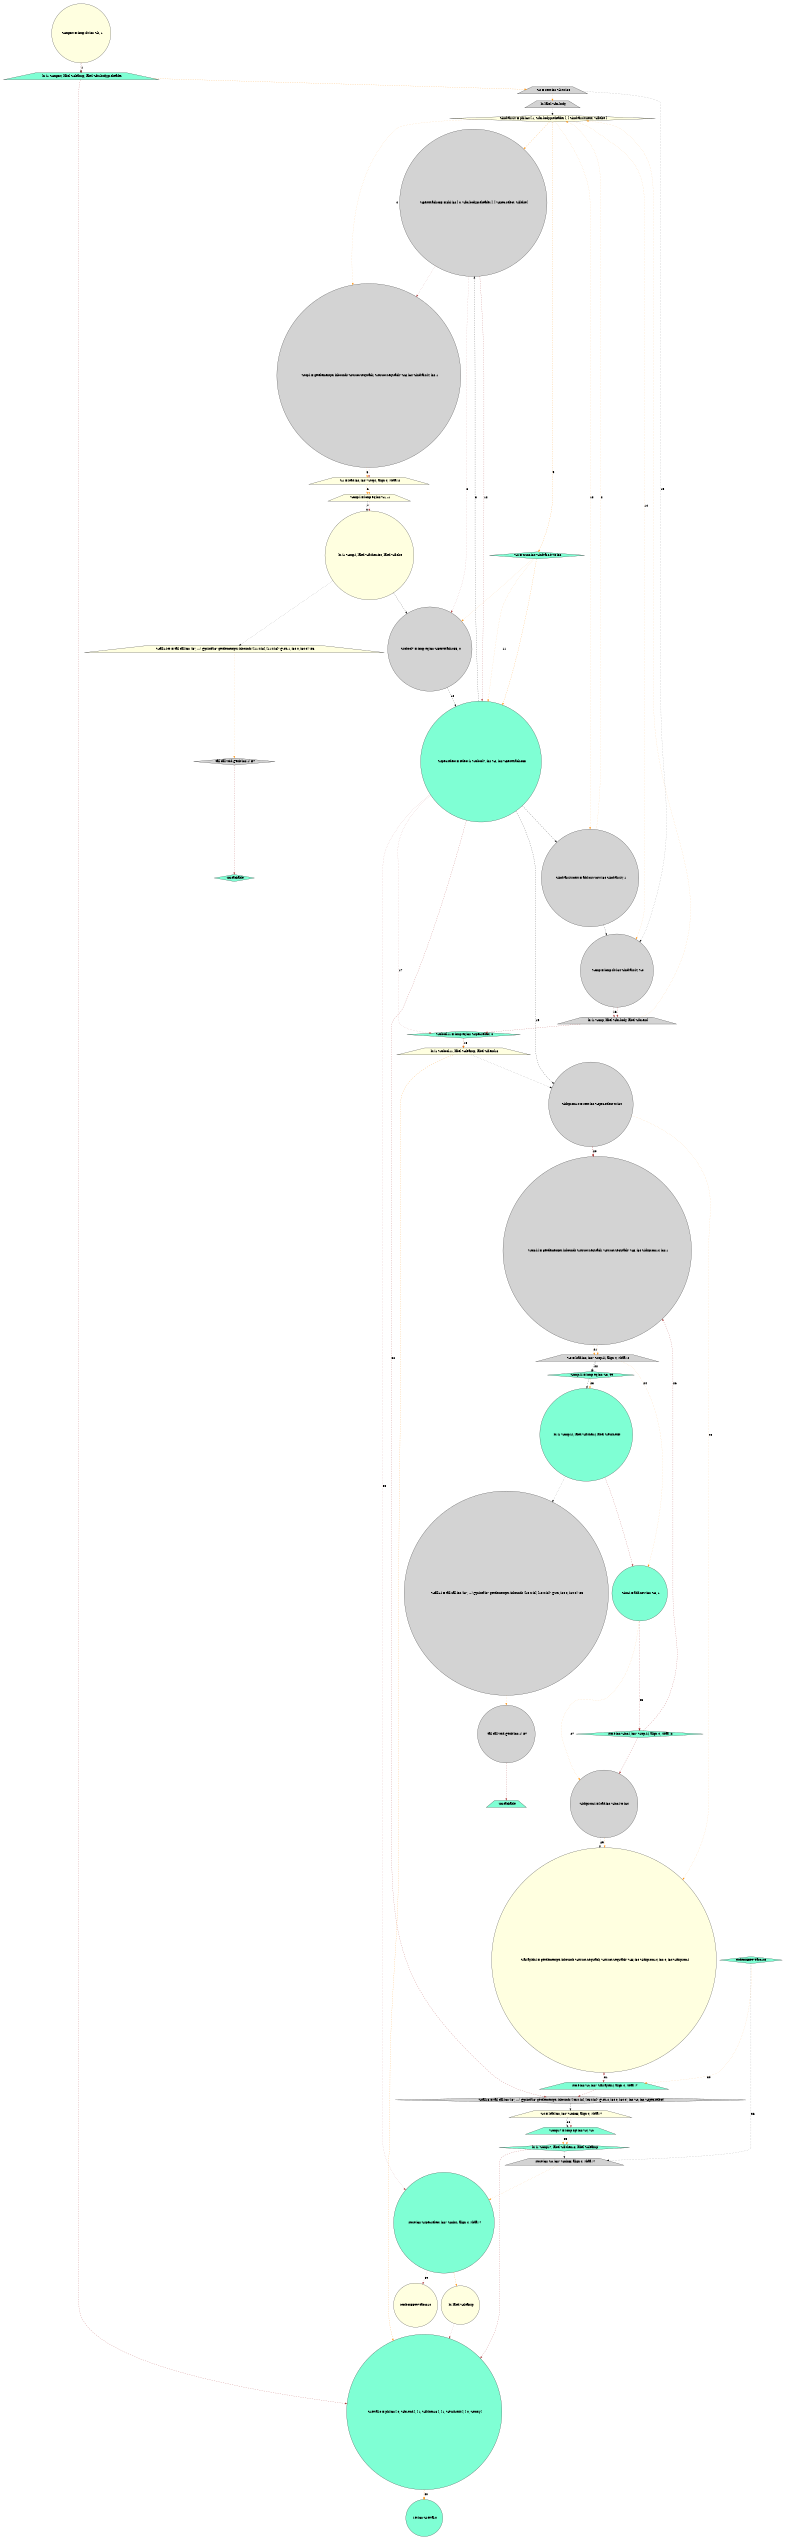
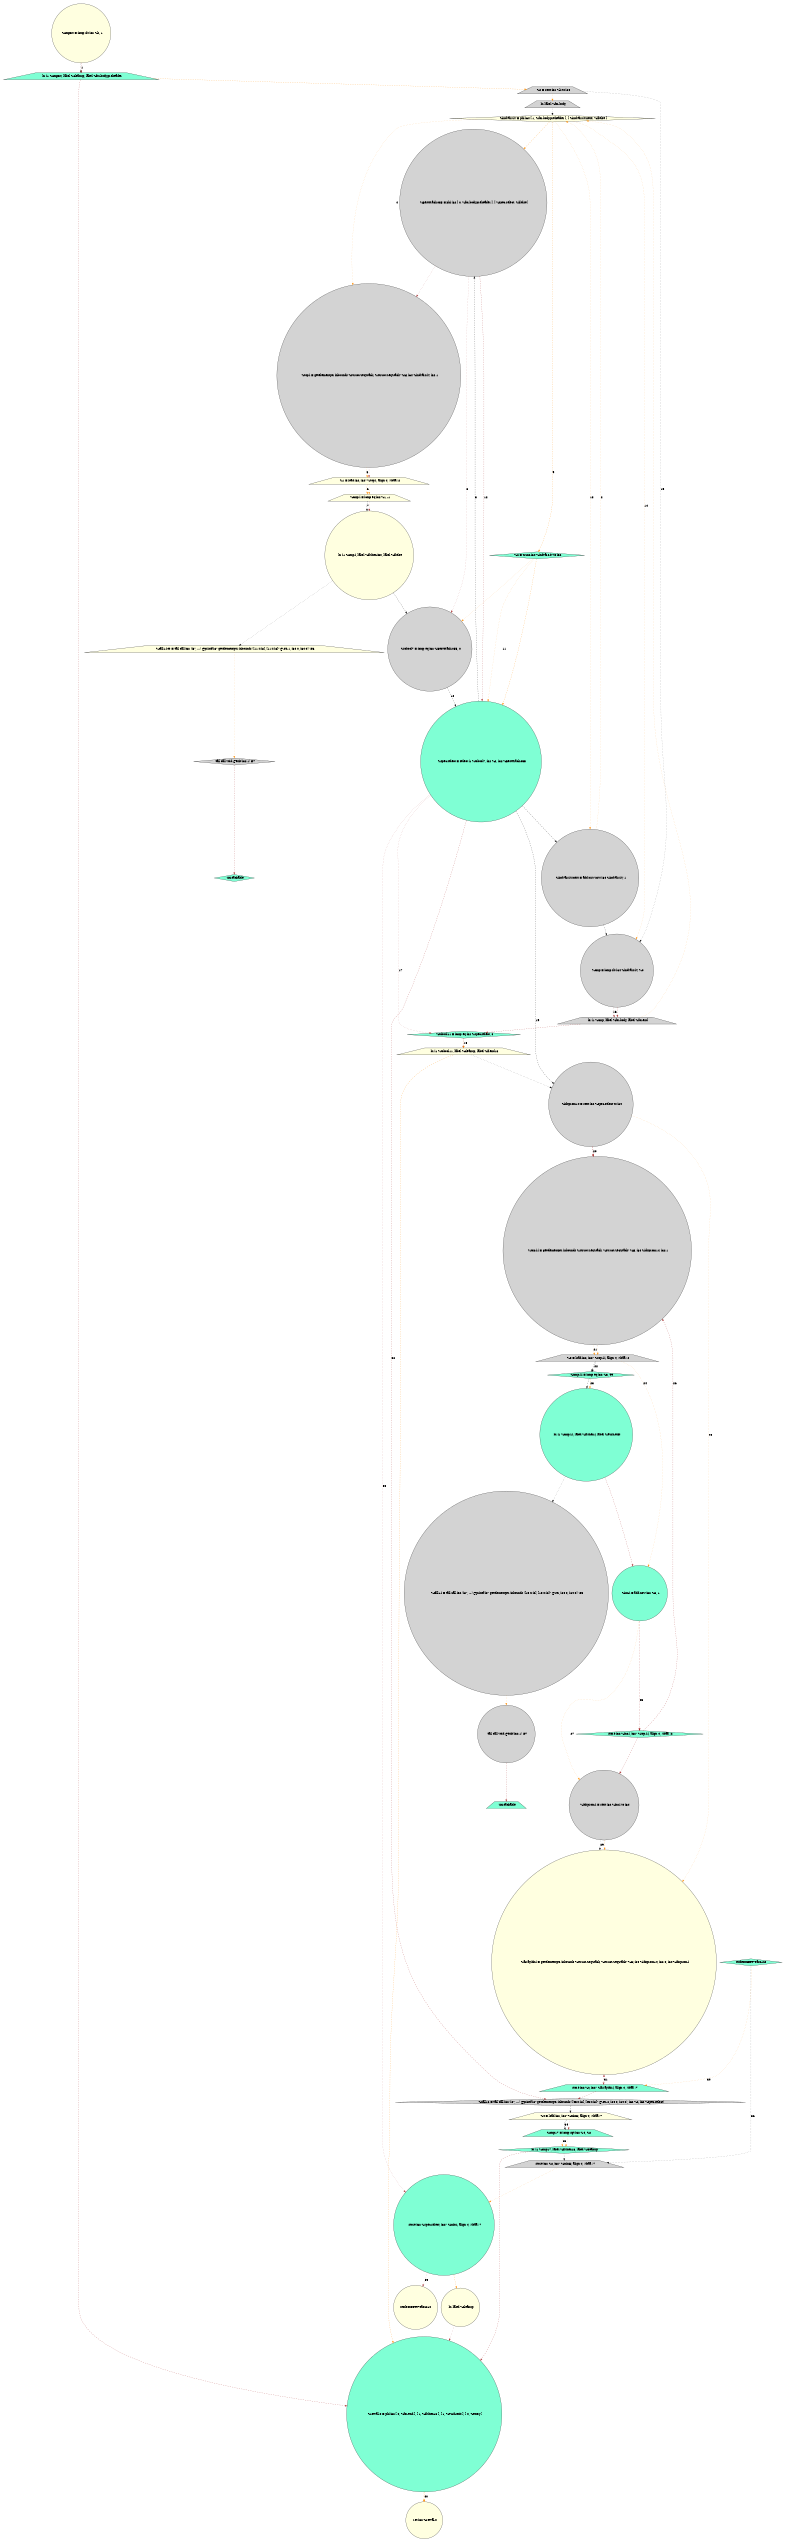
node "%idxprom.i = load i32 %inc.i to i64": label "%idxprom.i = load i32 %inc.i to i64" -> "%idxprom.i = sext i32 %inc.i to i64"
node "ret i32 %retval.0": fillcolor aquamarine -> lightyellow
